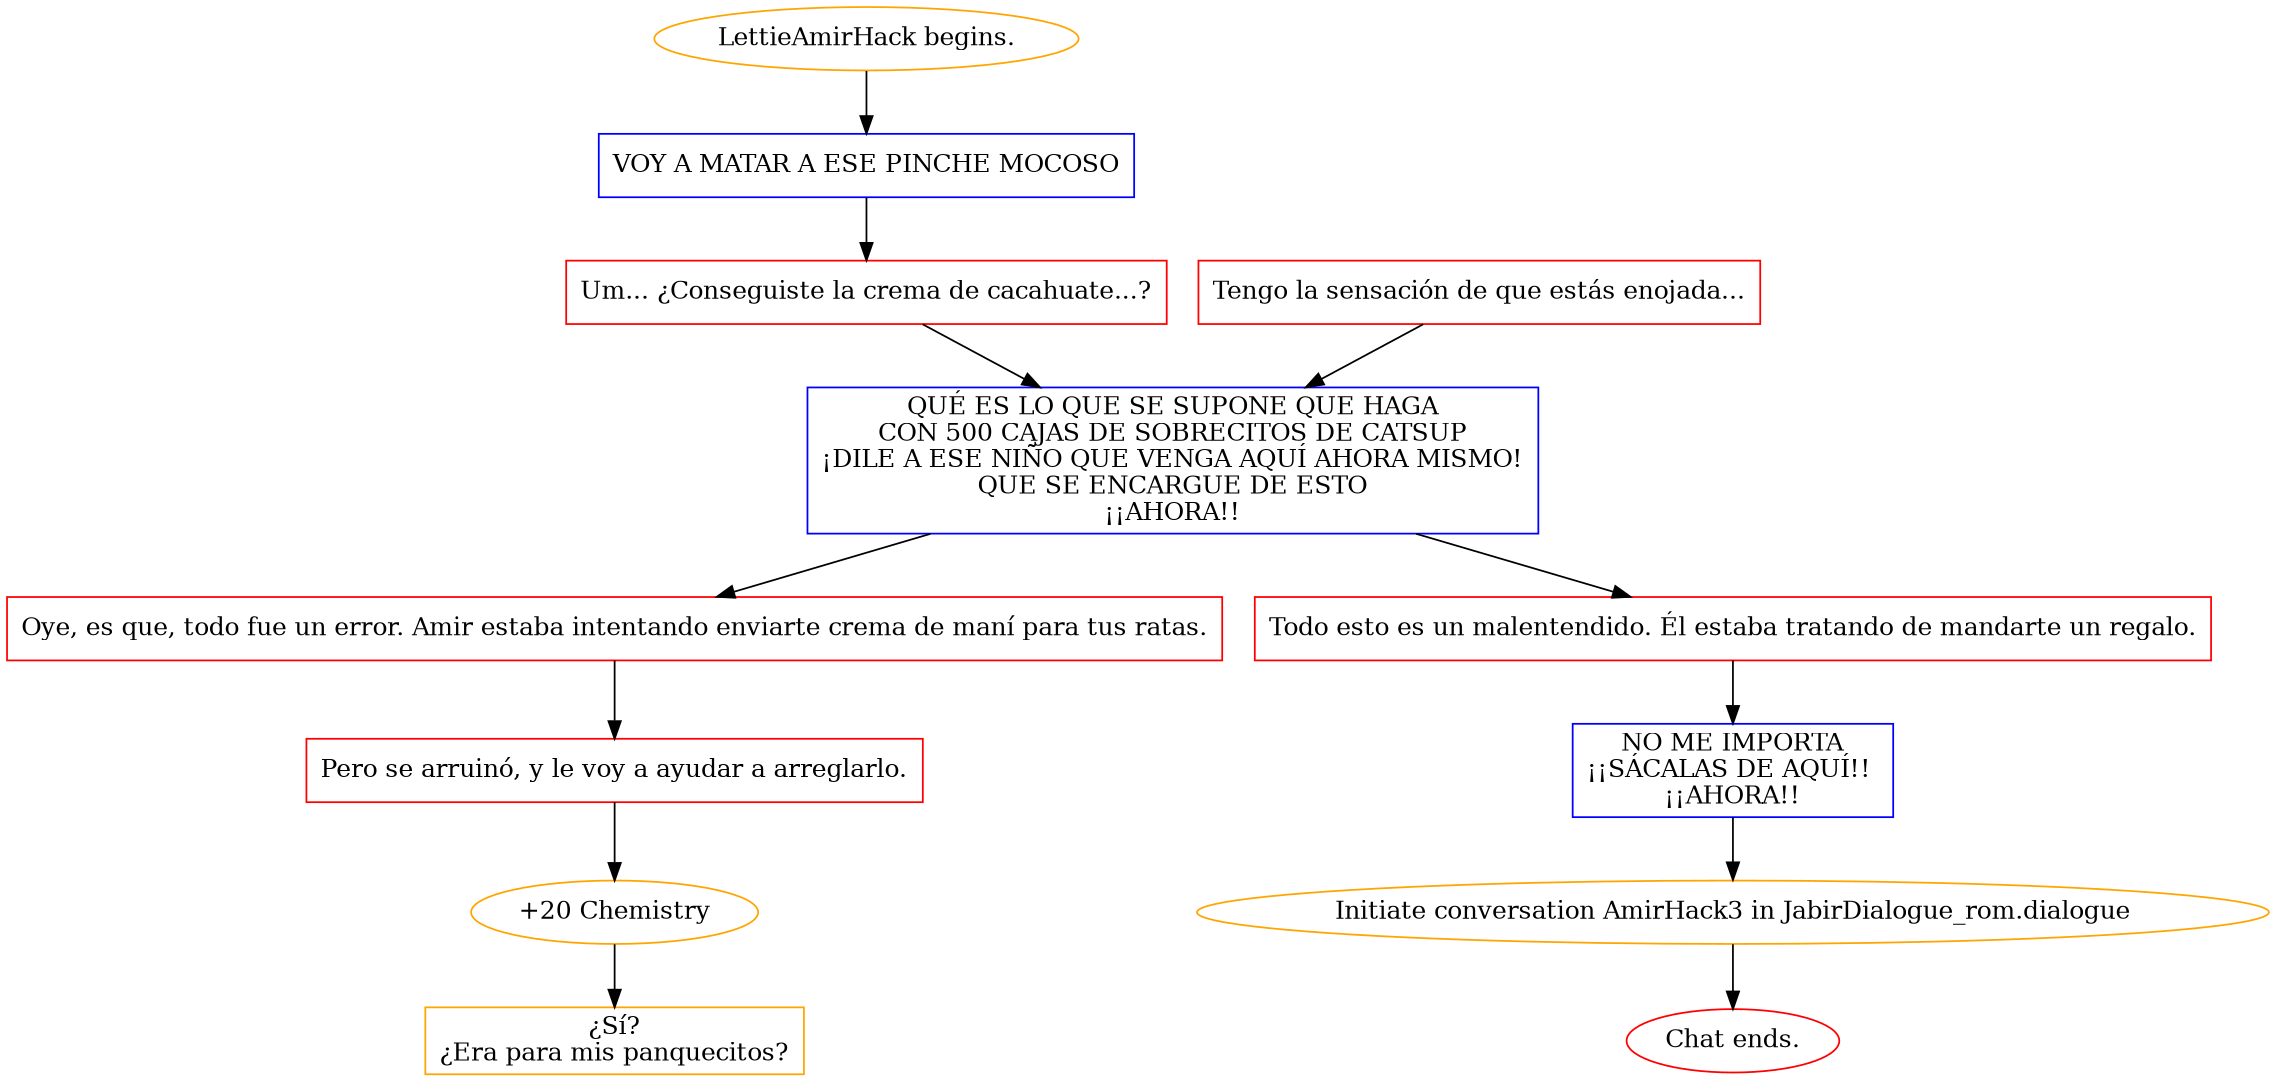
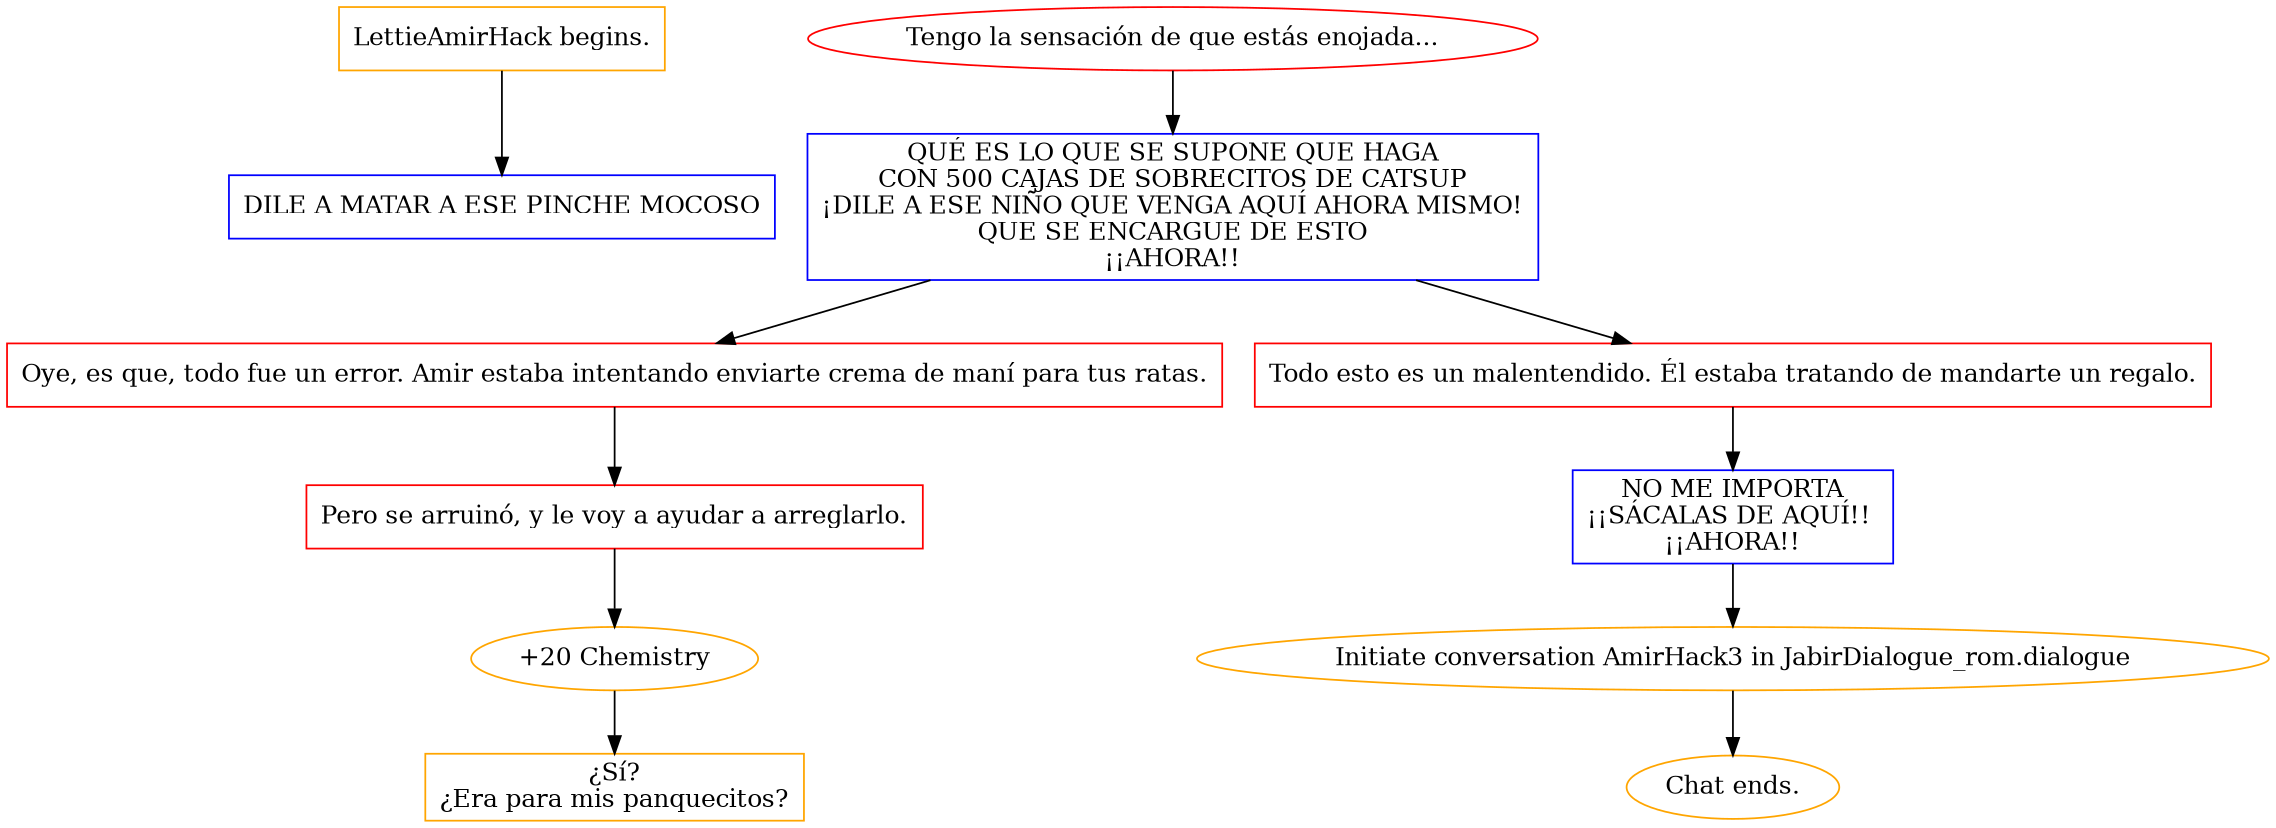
node "LettieAmirHack begins.": shape ellipse -> box
node "VOY A MATAR A ESE PINCHE MOCOSO": label "VOY A MATAR A ESE PINCHE MOCOSO" -> "DILE A MATAR A ESE PINCHE MOCOSO"
node "Um... ¿Conseguiste la crema de cacahuate...?": removed
node "Tengo la sensación de que estás enojada...": shape box -> ellipse
node "Chat ends.": color red -> orange
